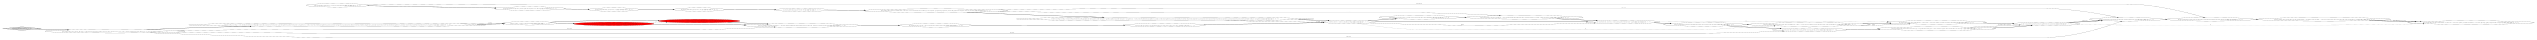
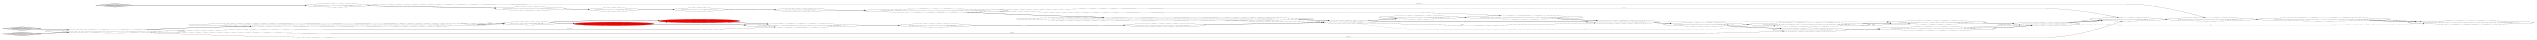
node "testRegisterService['0', '0', '1']": added
node "testRegisterService['1', '0', '0']": added
